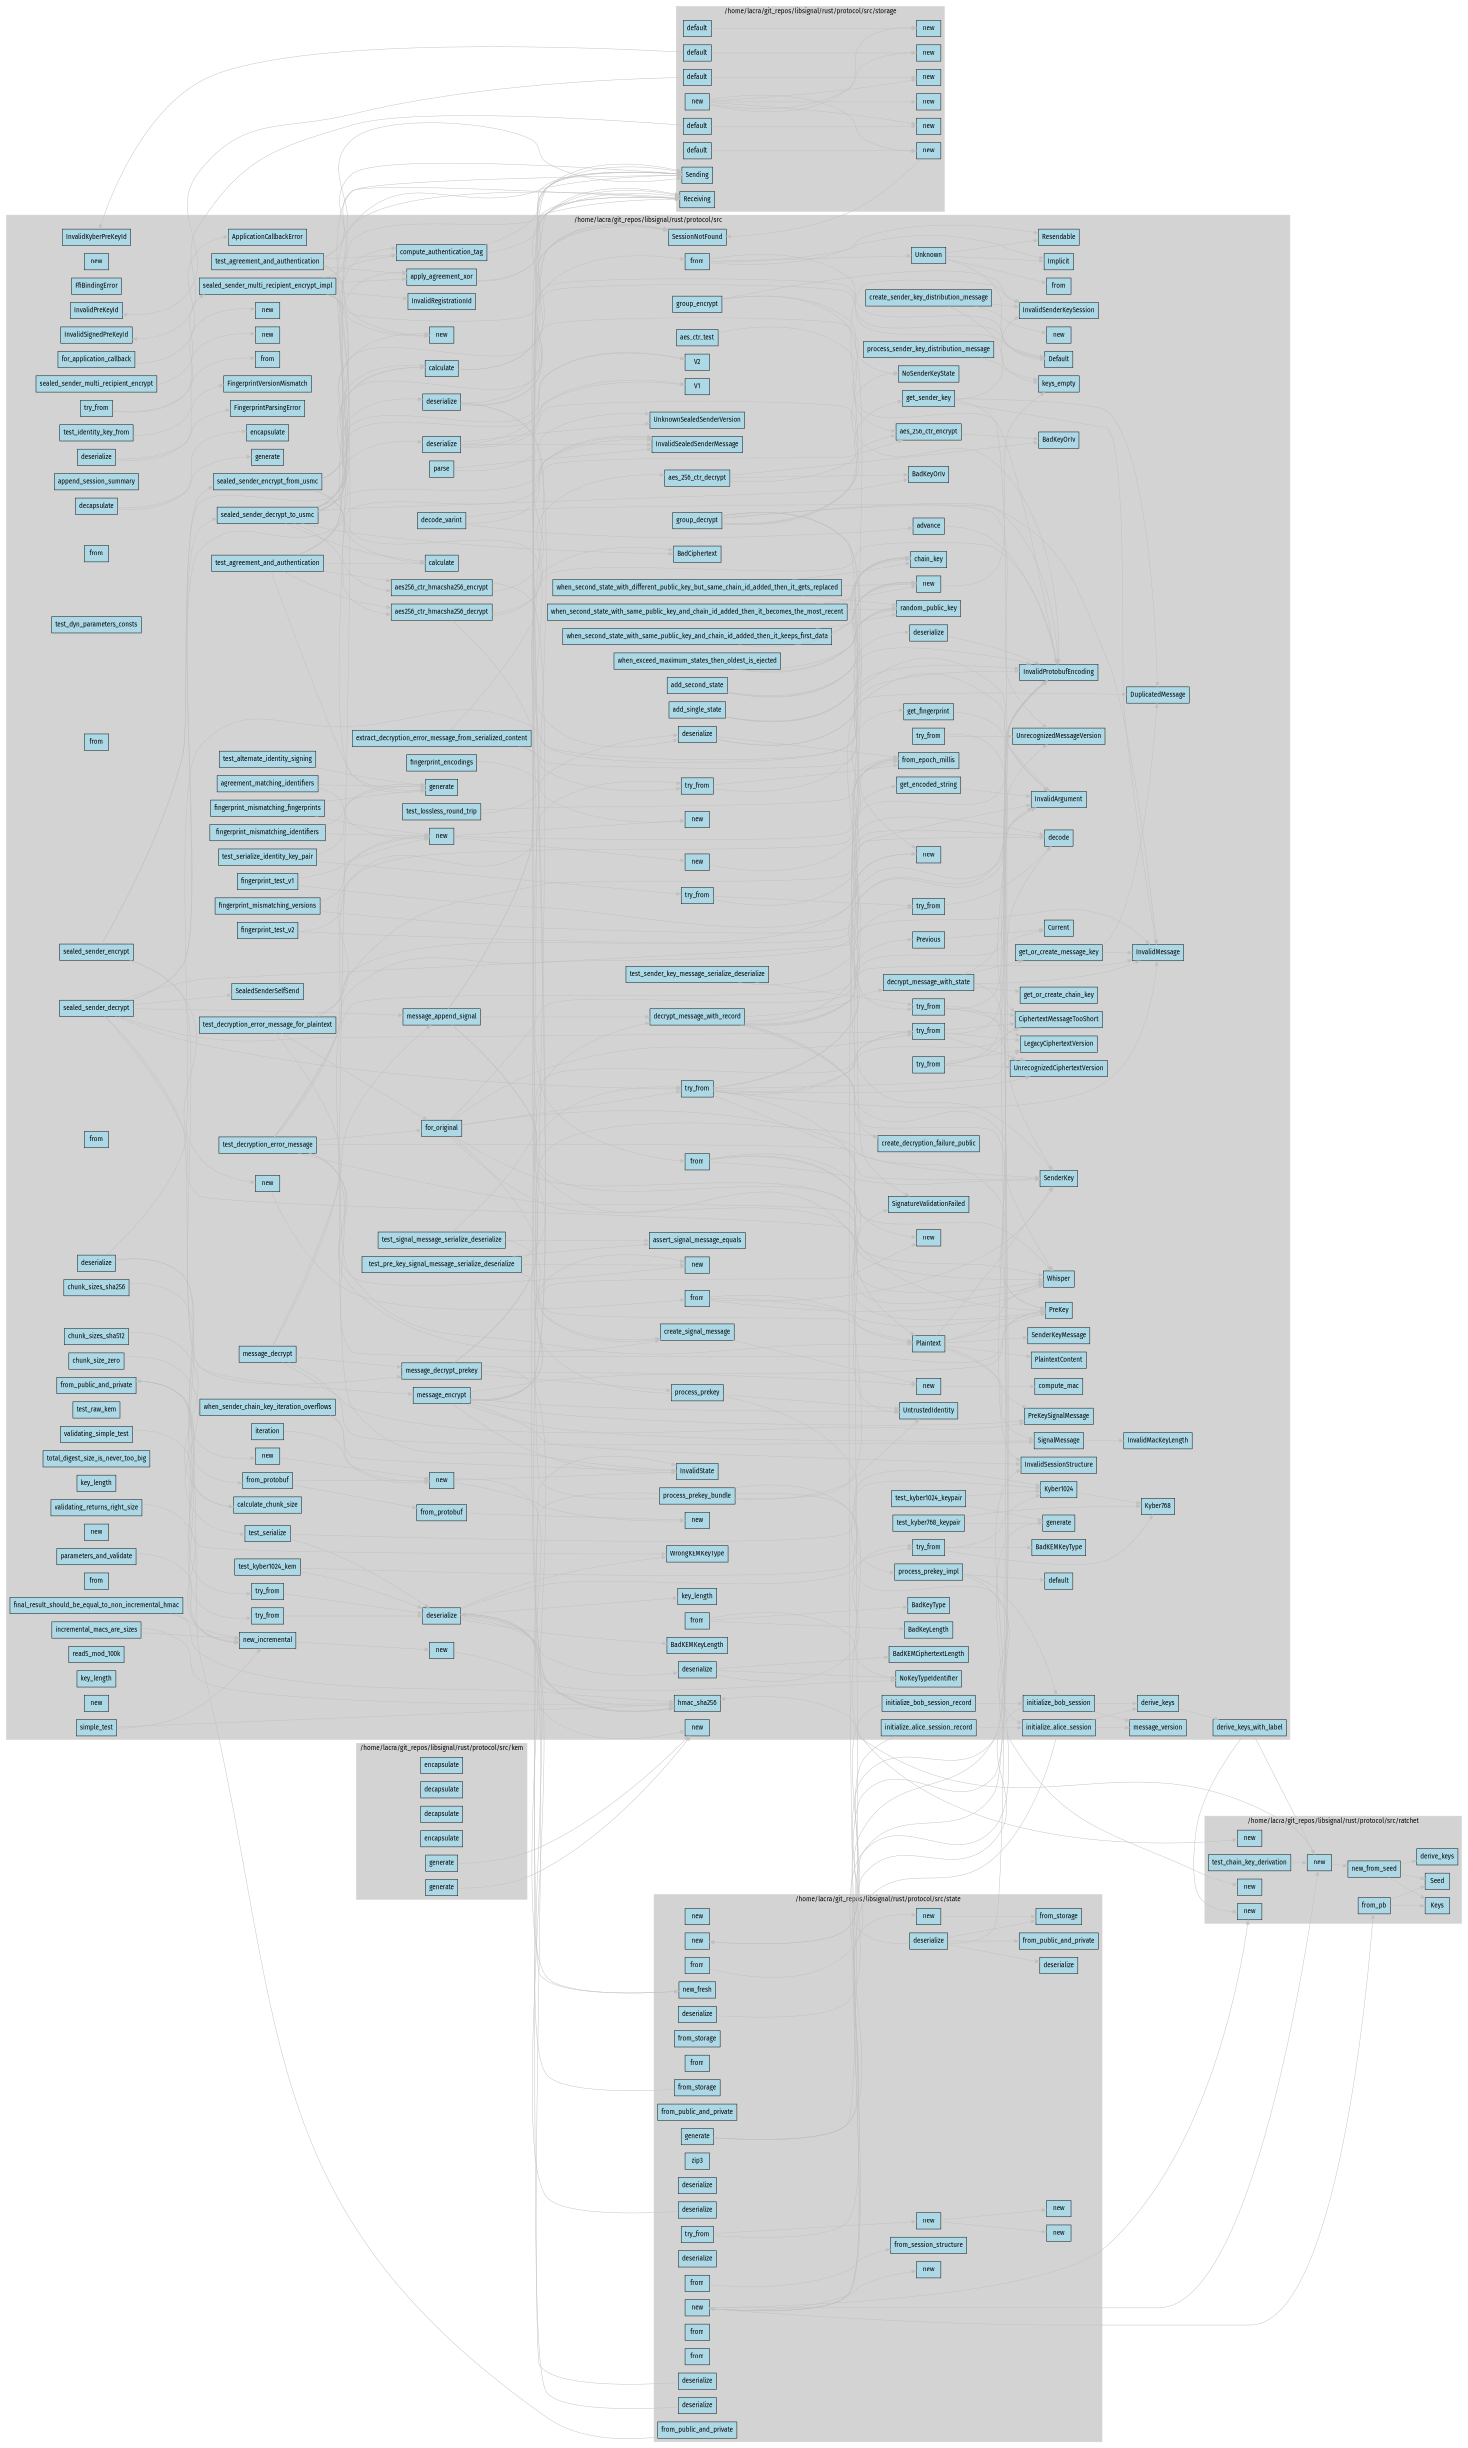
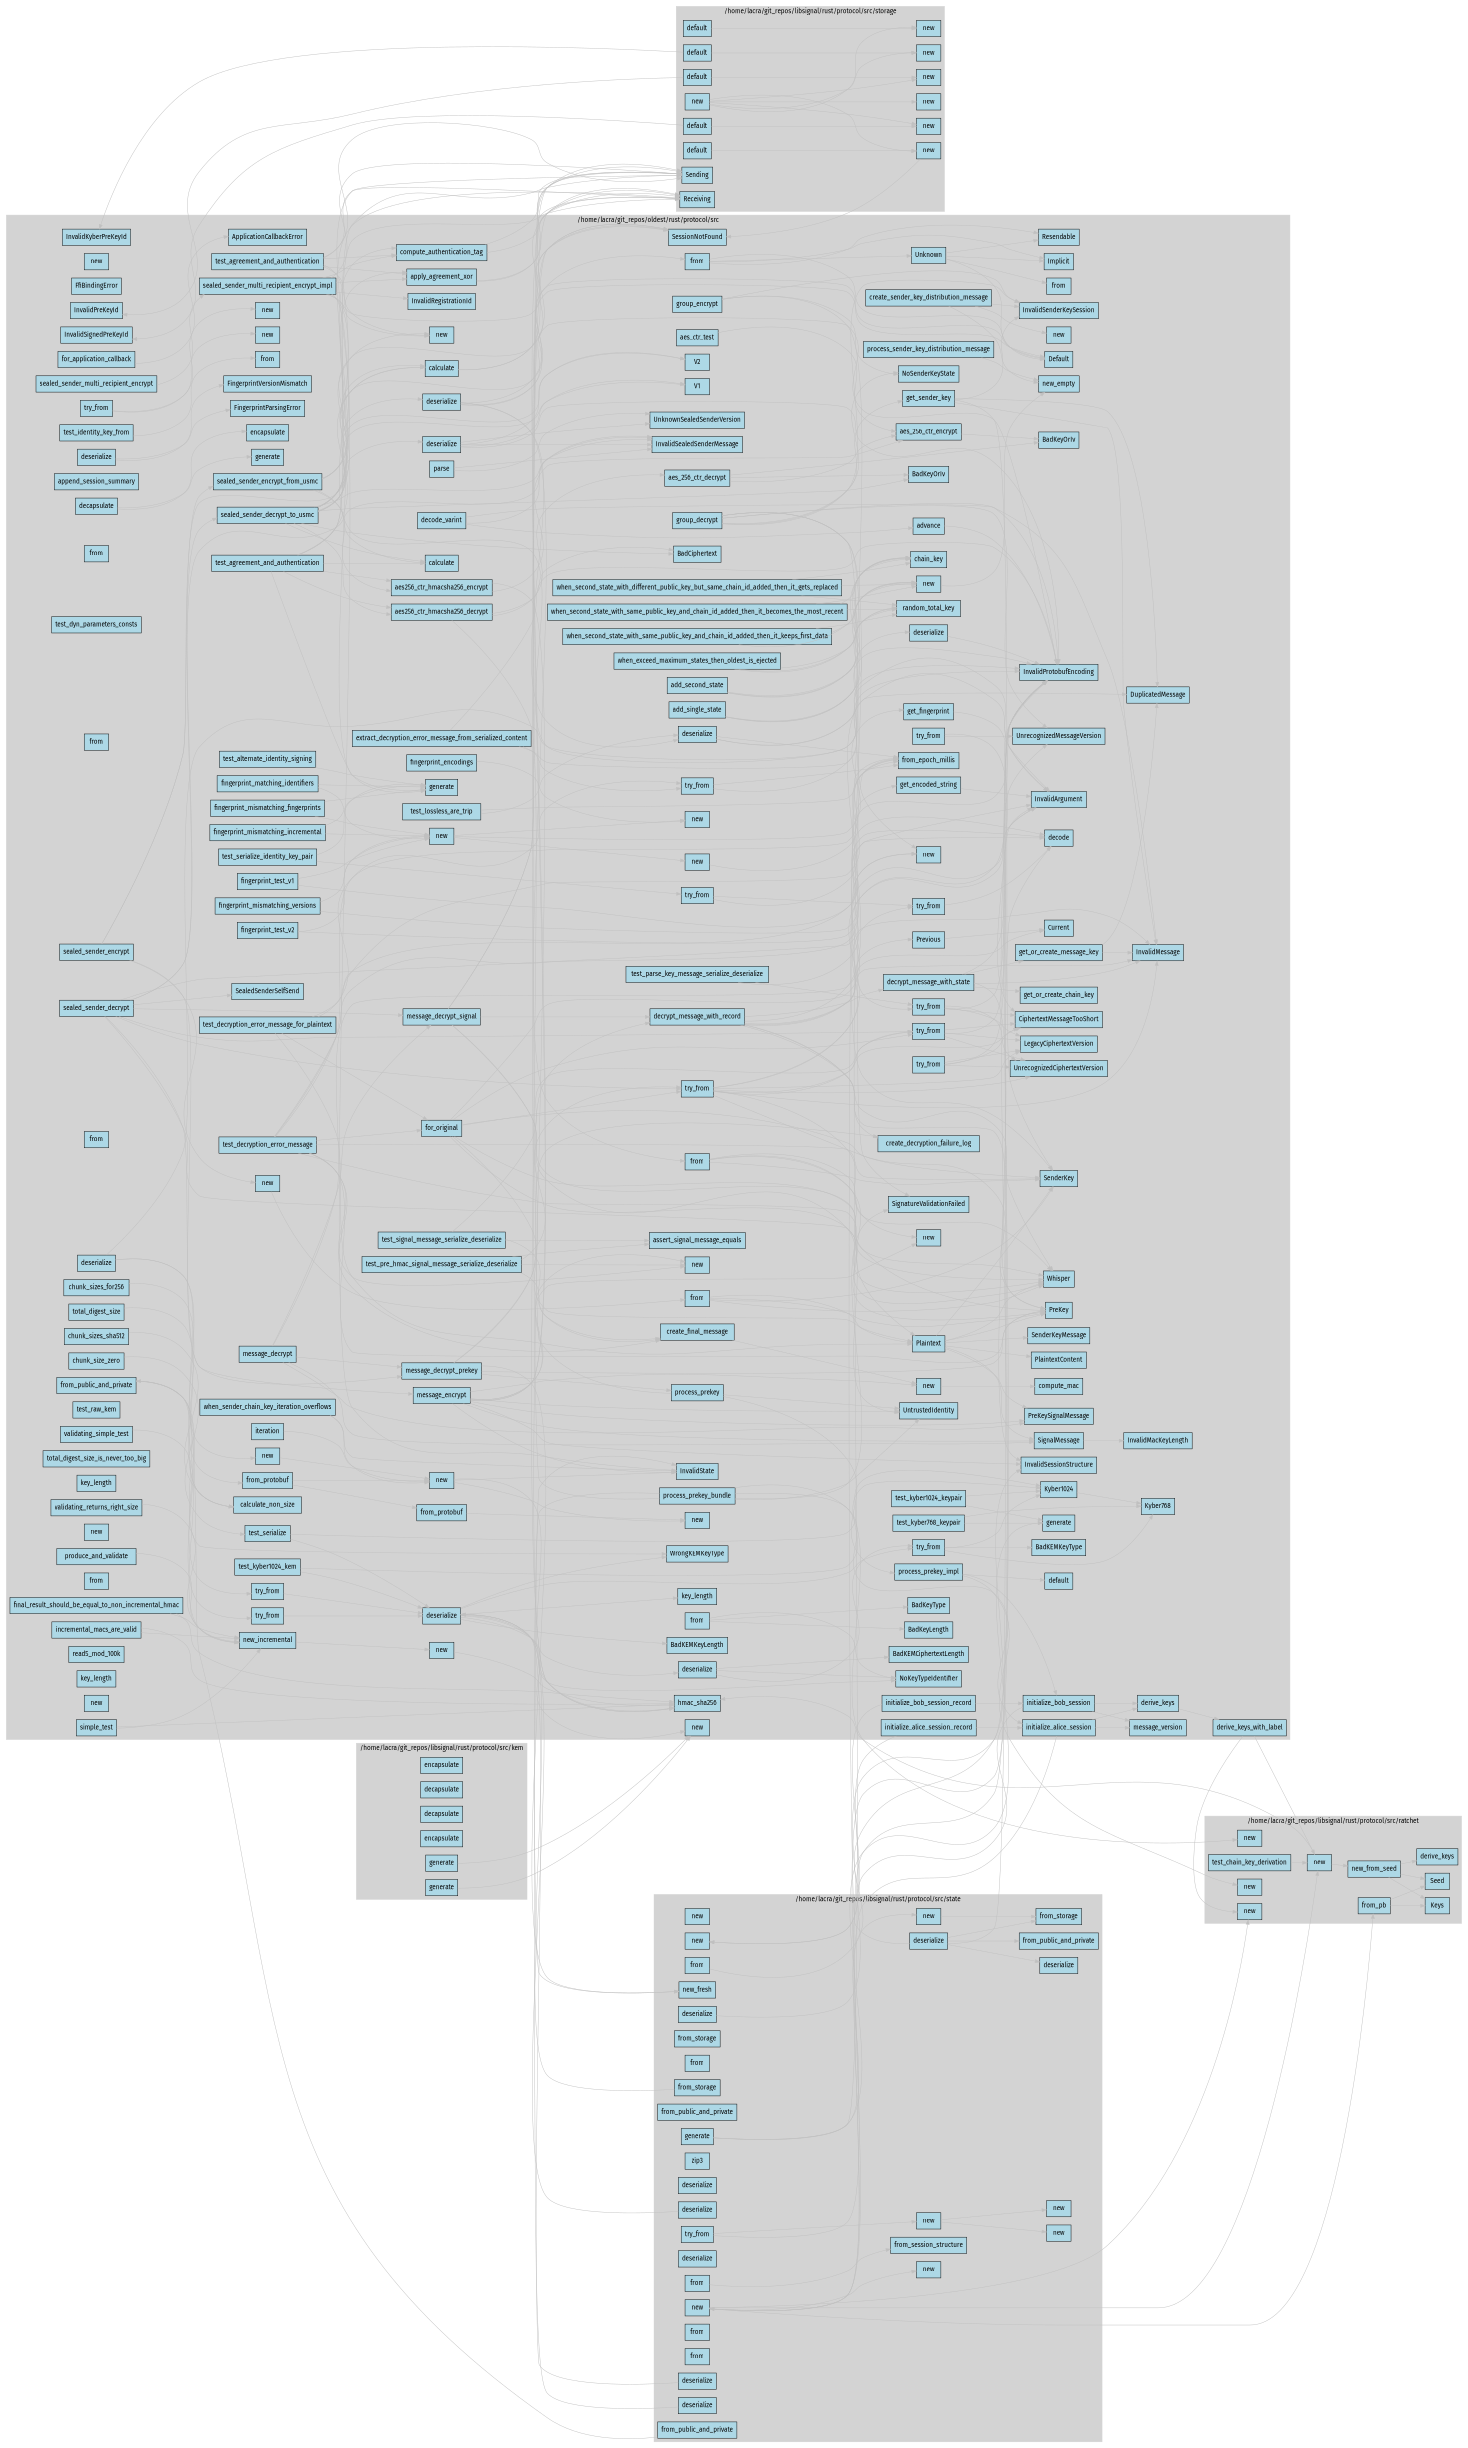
cluster "/home/lacra/git_repos/libsignal/rust/protocol/src": label "/home/lacra/git_repos/libsignal/rust/protocol/src" -> "/home/lacra/git_repos/oldest/rust/protocol/src"
node "keys_empty": label "keys_empty" -> "new_empty"
node "random_public_key": label "random_public_key" -> "random_total_key"
node "agreement_matching_identifiers": label "agreement_matching_identifiers" -> "fingerprint_matching_identifiers"
node "test_lossless_round_trip": label "test_lossless_round_trip" -> "test_lossless_are_trip"
node "fingerprint_mismatching_identifiers": label "fingerprint_mismatching_identifiers" -> "fingerprint_mismatching_incremental"
node "test_sender_key_message_serialize_deserialize": label "test_sender_key_message_serialize_deserialize" -> "test_parse_key_message_serialize_deserialize"
node "message_append_signal": label "message_append_signal" -> "message_decrypt_signal"
node "create_decryption_failure_public": label "create_decryption_failure_public" -> "create_decryption_failure_log"
node "test_pre_key_signal_message_serialize_deserialize": label "test_pre_key_signal_message_serialize_deserialize" -> "test_pre_hmac_signal_message_serialize_deserialize"
node "chunk_sizes_sha256": label "chunk_sizes_sha256" -> "chunk_sizes_for256"
node "total_digest_size": added
node "create_signal_message": label "create_signal_message" -> "create_final_message"
node "calculate_chunk_size": label "calculate_chunk_size" -> "calculate_non_size"
node "parameters_and_validate": label "parameters_and_validate" -> "produce_and_validate"
node "incremental_macs_are_sizes": label "incremental_macs_are_sizes" -> "incremental_macs_are_valid"
